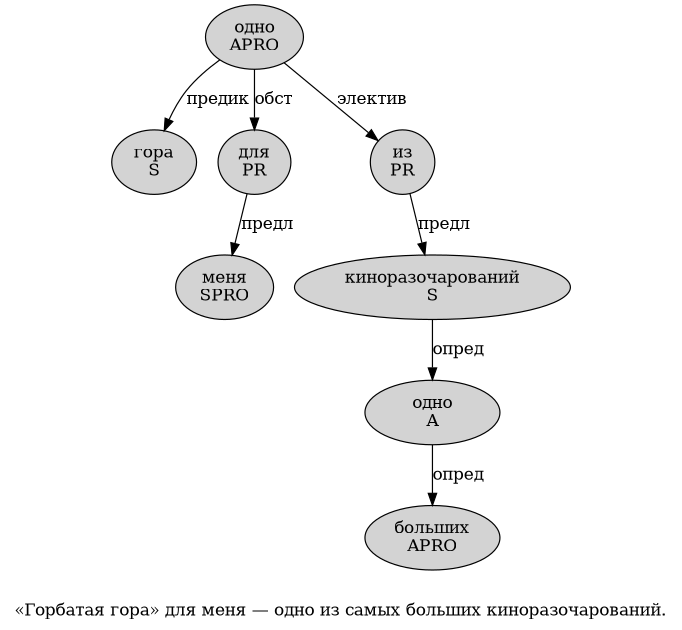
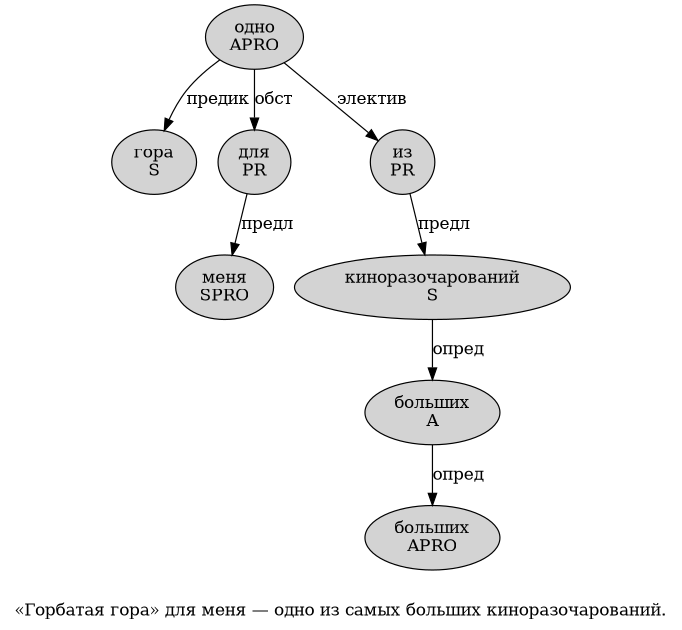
node "одно A": label "одно A" -> "больших A"
